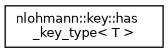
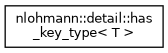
node "nlohmann::key::has _key_type< T >": label "nlohmann::key::has _key_type< T >" -> "nlohmann::detail::has _key_type< T >"
